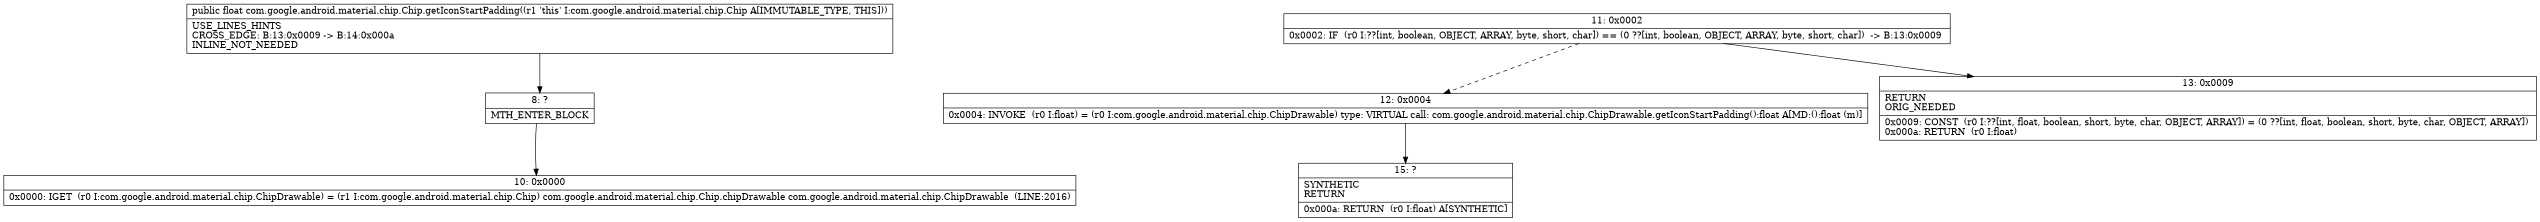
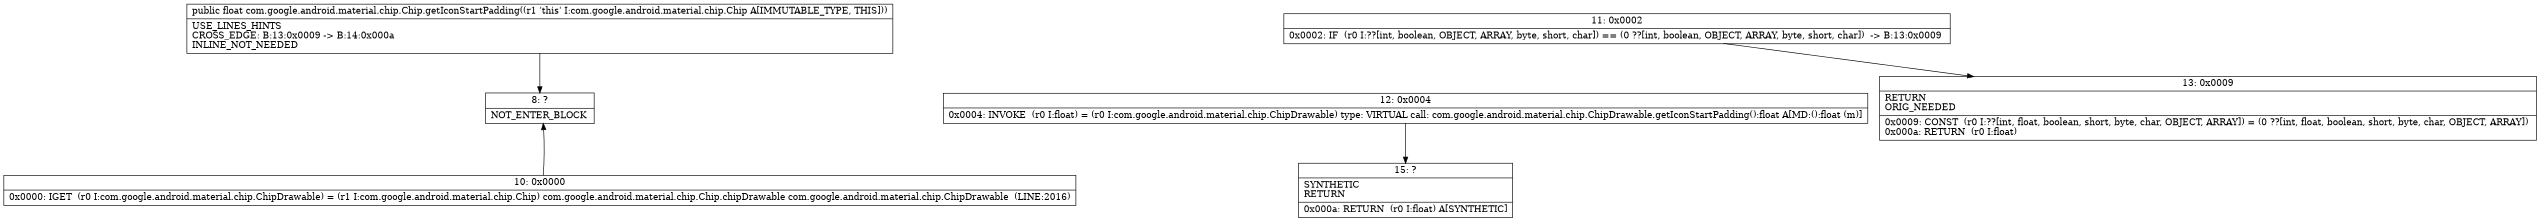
edge "11: 0x0002" -> "12: 0x0004": removed
node "8: ?": text "MTH_ENTER_BLOCK" -> "NOT_ENTER_BLOCK"
edge "8: ?" -> "10: 0x0000": reversed
